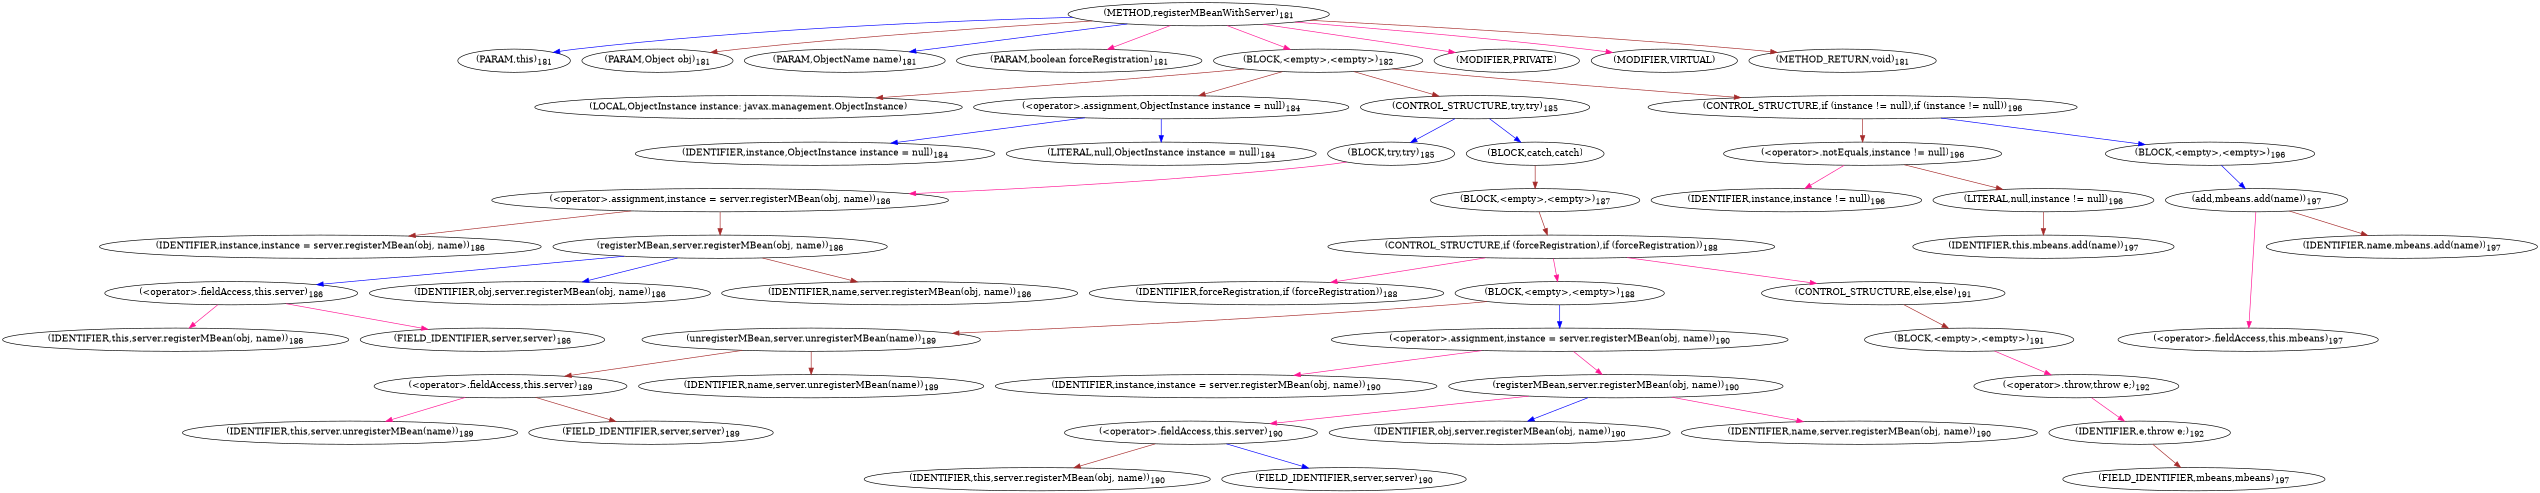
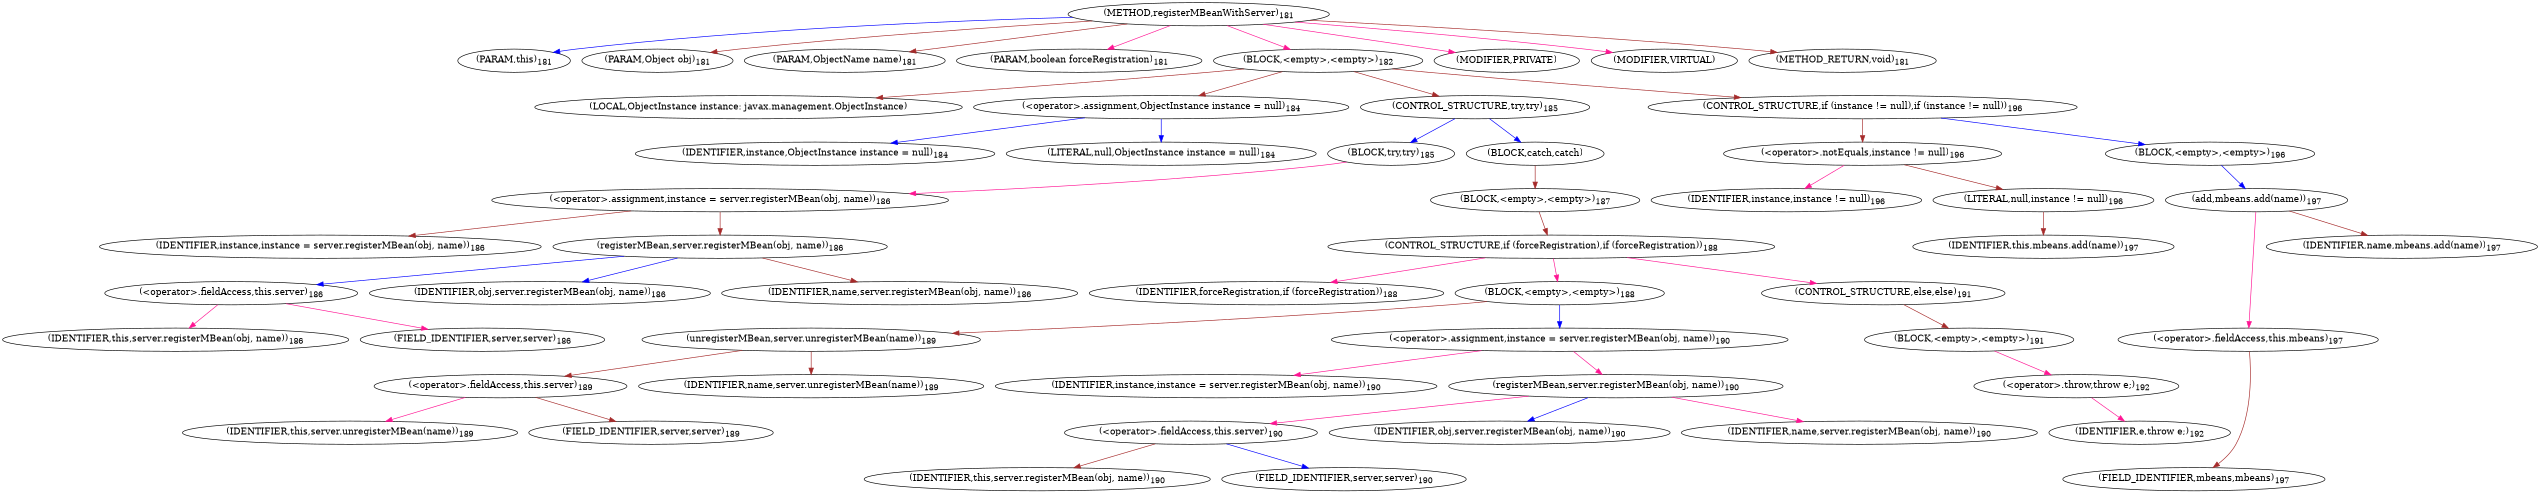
edge "(METHOD,registerMBeanWithServer)" -> "(PARAM,ObjectName name)": color blue -> brown
edge "(IDENTIFIER,e,throw e;)" -> "(FIELD_IDENTIFIER,mbeans,mbeans)": now "(<operator>.fieldAccess,this.mbeans)" -> "(FIELD_IDENTIFIER,mbeans,mbeans)"
